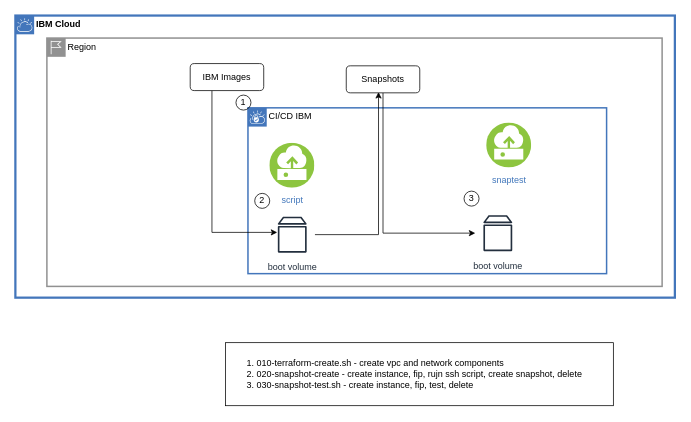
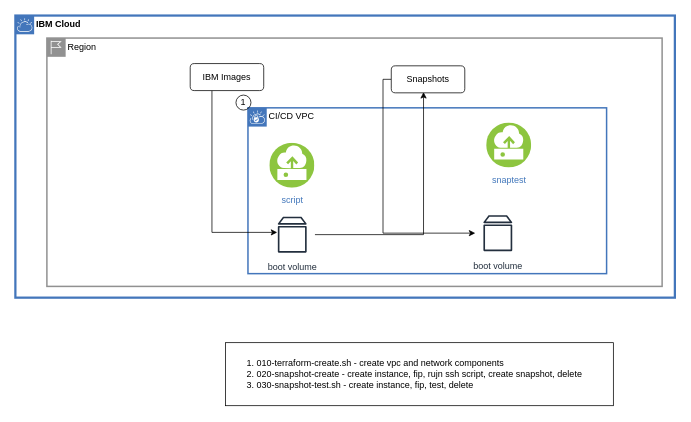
node "Snapshots": moved (383, 79) -> (428, 79)
node "CI/CD IBM": label "CI/CD IBM" -> "CI/CD VPC"
node "3": removed
node "2": removed
